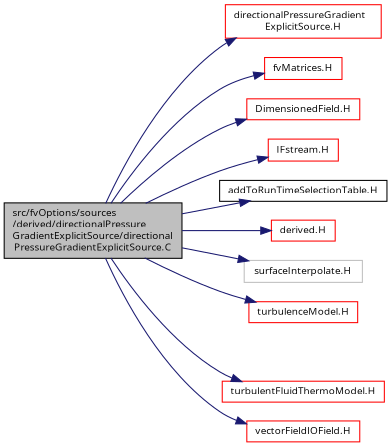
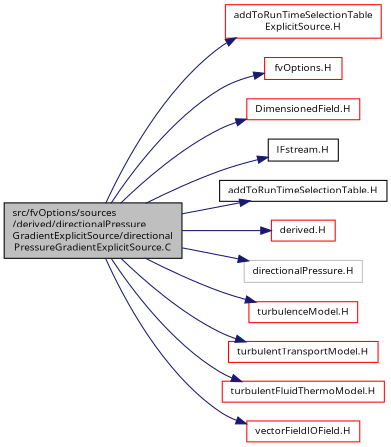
node "directionalPressureGradient ExplicitSource.H": label "directionalPressureGradient ExplicitSource.H" -> "addToRunTimeSelectionTable ExplicitSource.H"
node "fvMatrices.H": label "fvMatrices.H" -> "fvOptions.H"
node "IFstream.H": color red -> black
node "surfaceInterpolate.H": label "surfaceInterpolate.H" -> "directionalPressure.H"
node "turbulentTransportModel.H": added
